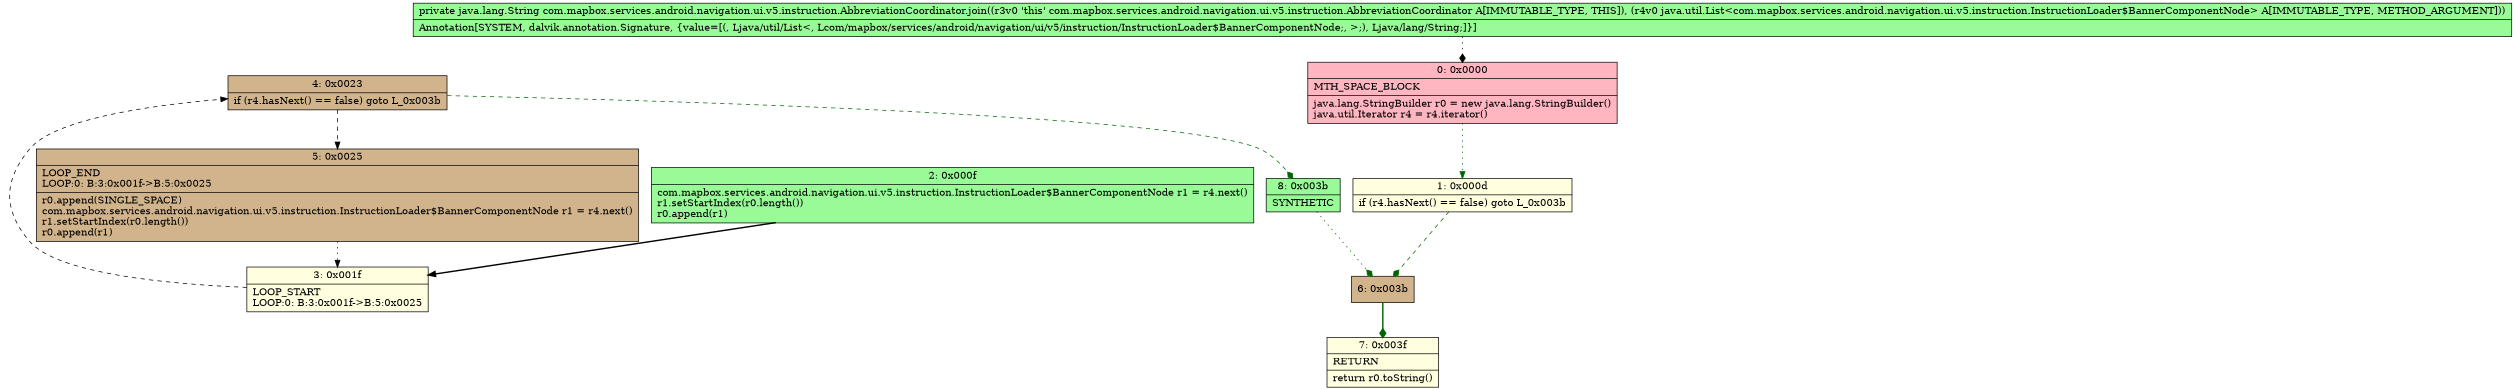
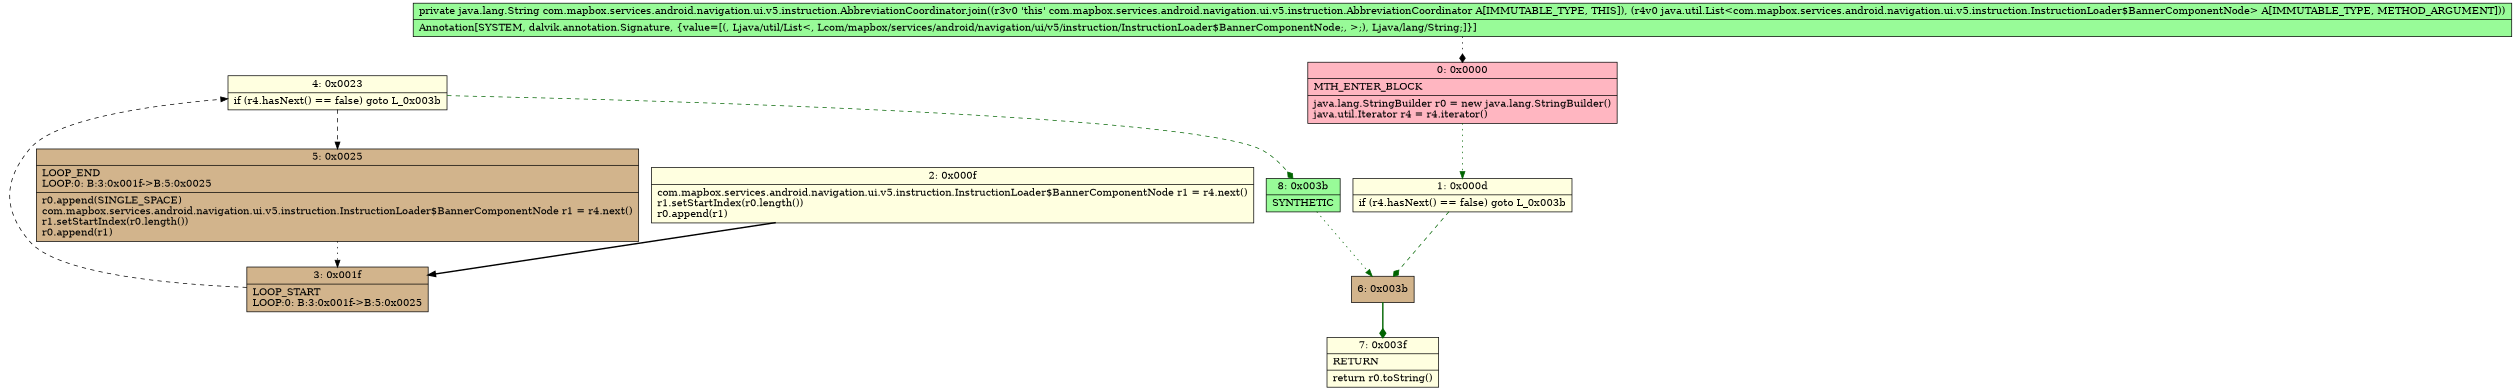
node "0: 0x0000": text "MTH_SPACE_BLOCK" -> "MTH_ENTER_BLOCK"
node "4: 0x0023": fillcolor tan -> lightyellow
node "2: 0x000f": fillcolor palegreen -> lightyellow
edge "8: 0x003b" -> "6: 0x003b": arrowhead diamond -> normal
node "3: 0x001f": fillcolor lightyellow -> tan
